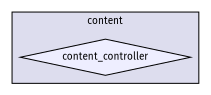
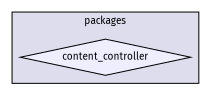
cluster "content": label "content" -> "packages"
